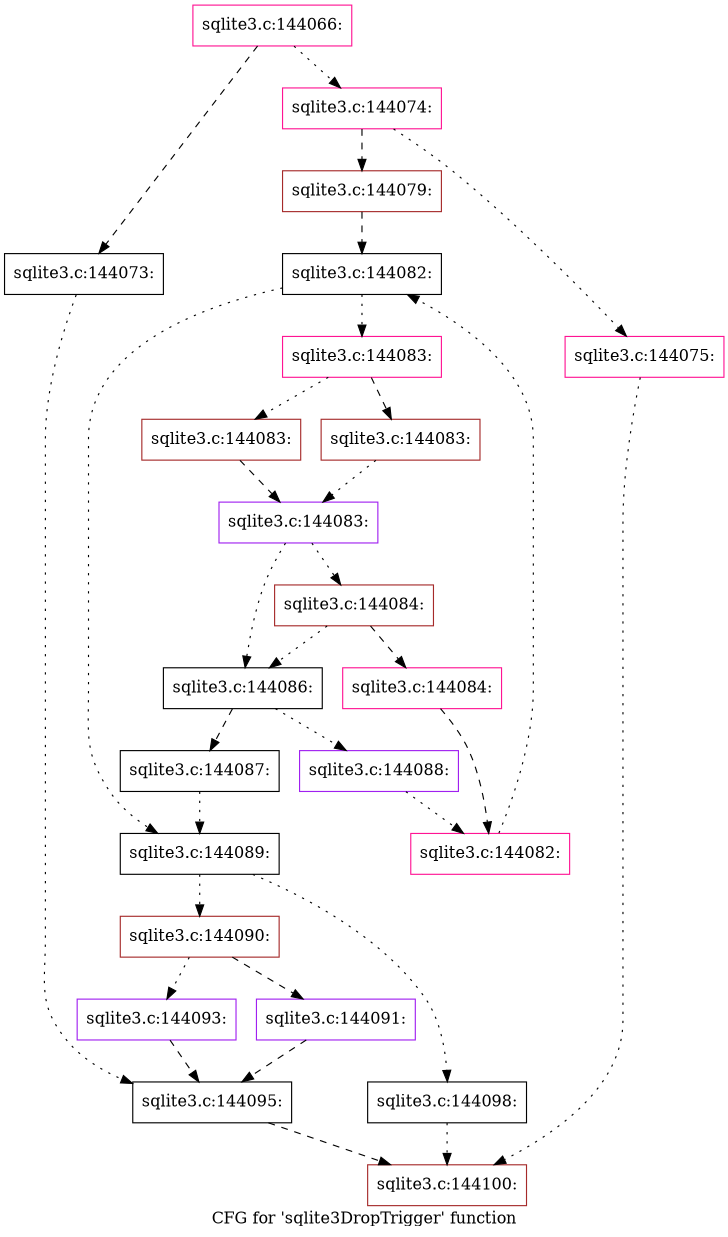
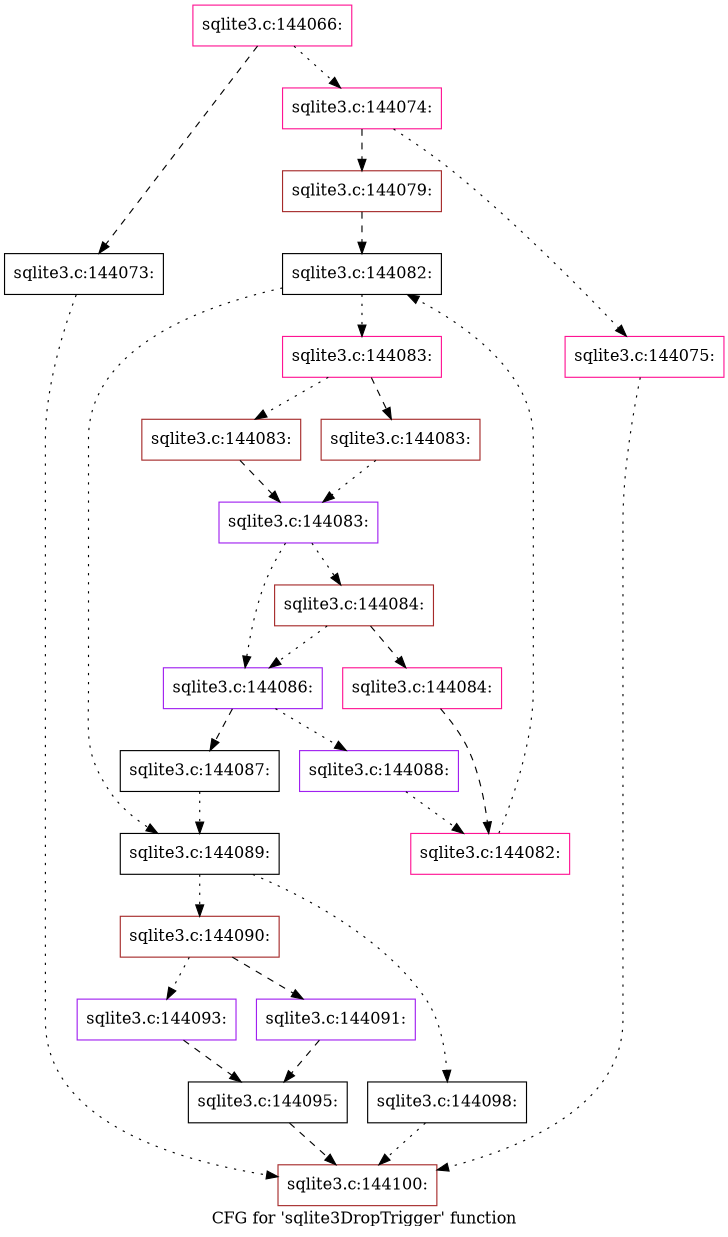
node "sqlite3.c:144086:": color black -> purple
edge "sqlite3.c:144073:" -> "sqlite3.c:144095:": now "sqlite3.c:144073:" -> "sqlite3.c:144100:"
